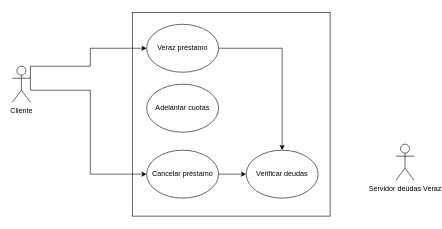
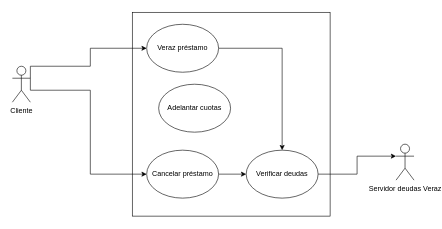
node "Adelantar cuotas": moved (183, 108) -> (195, 108)
edge "Verificar deudas" -> "Servidor deudas Veraz": added
